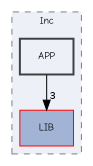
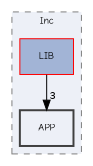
edge "APP" -> "LIB": reversed
